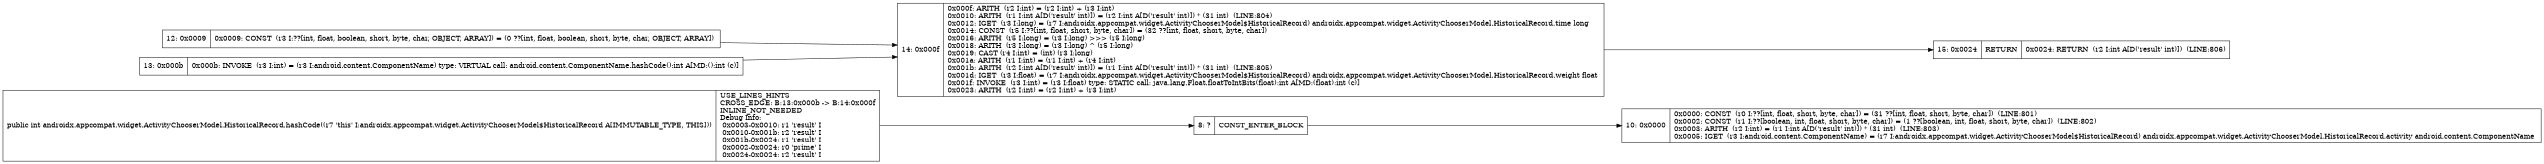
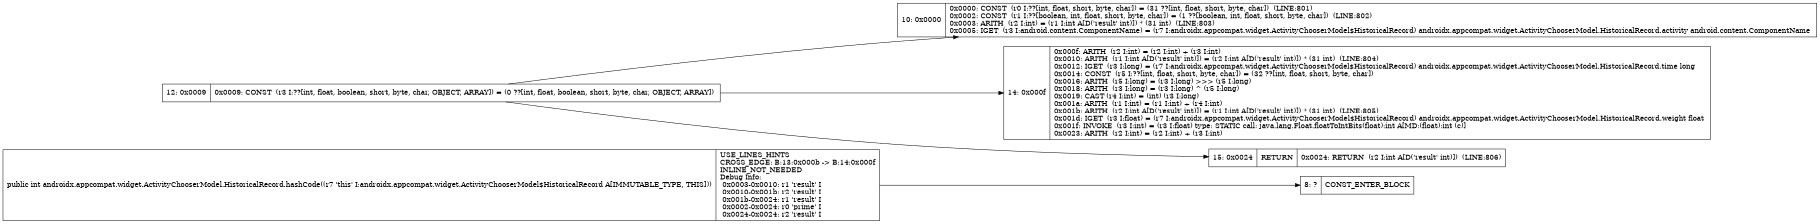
edge "14: 0x000f" -> "15: 0x0024": now "12: 0x0009" -> "15: 0x0024"
node "13: 0x000b": removed
edge "8: ?" -> "10: 0x0000": now "12: 0x0009" -> "10: 0x0000"
